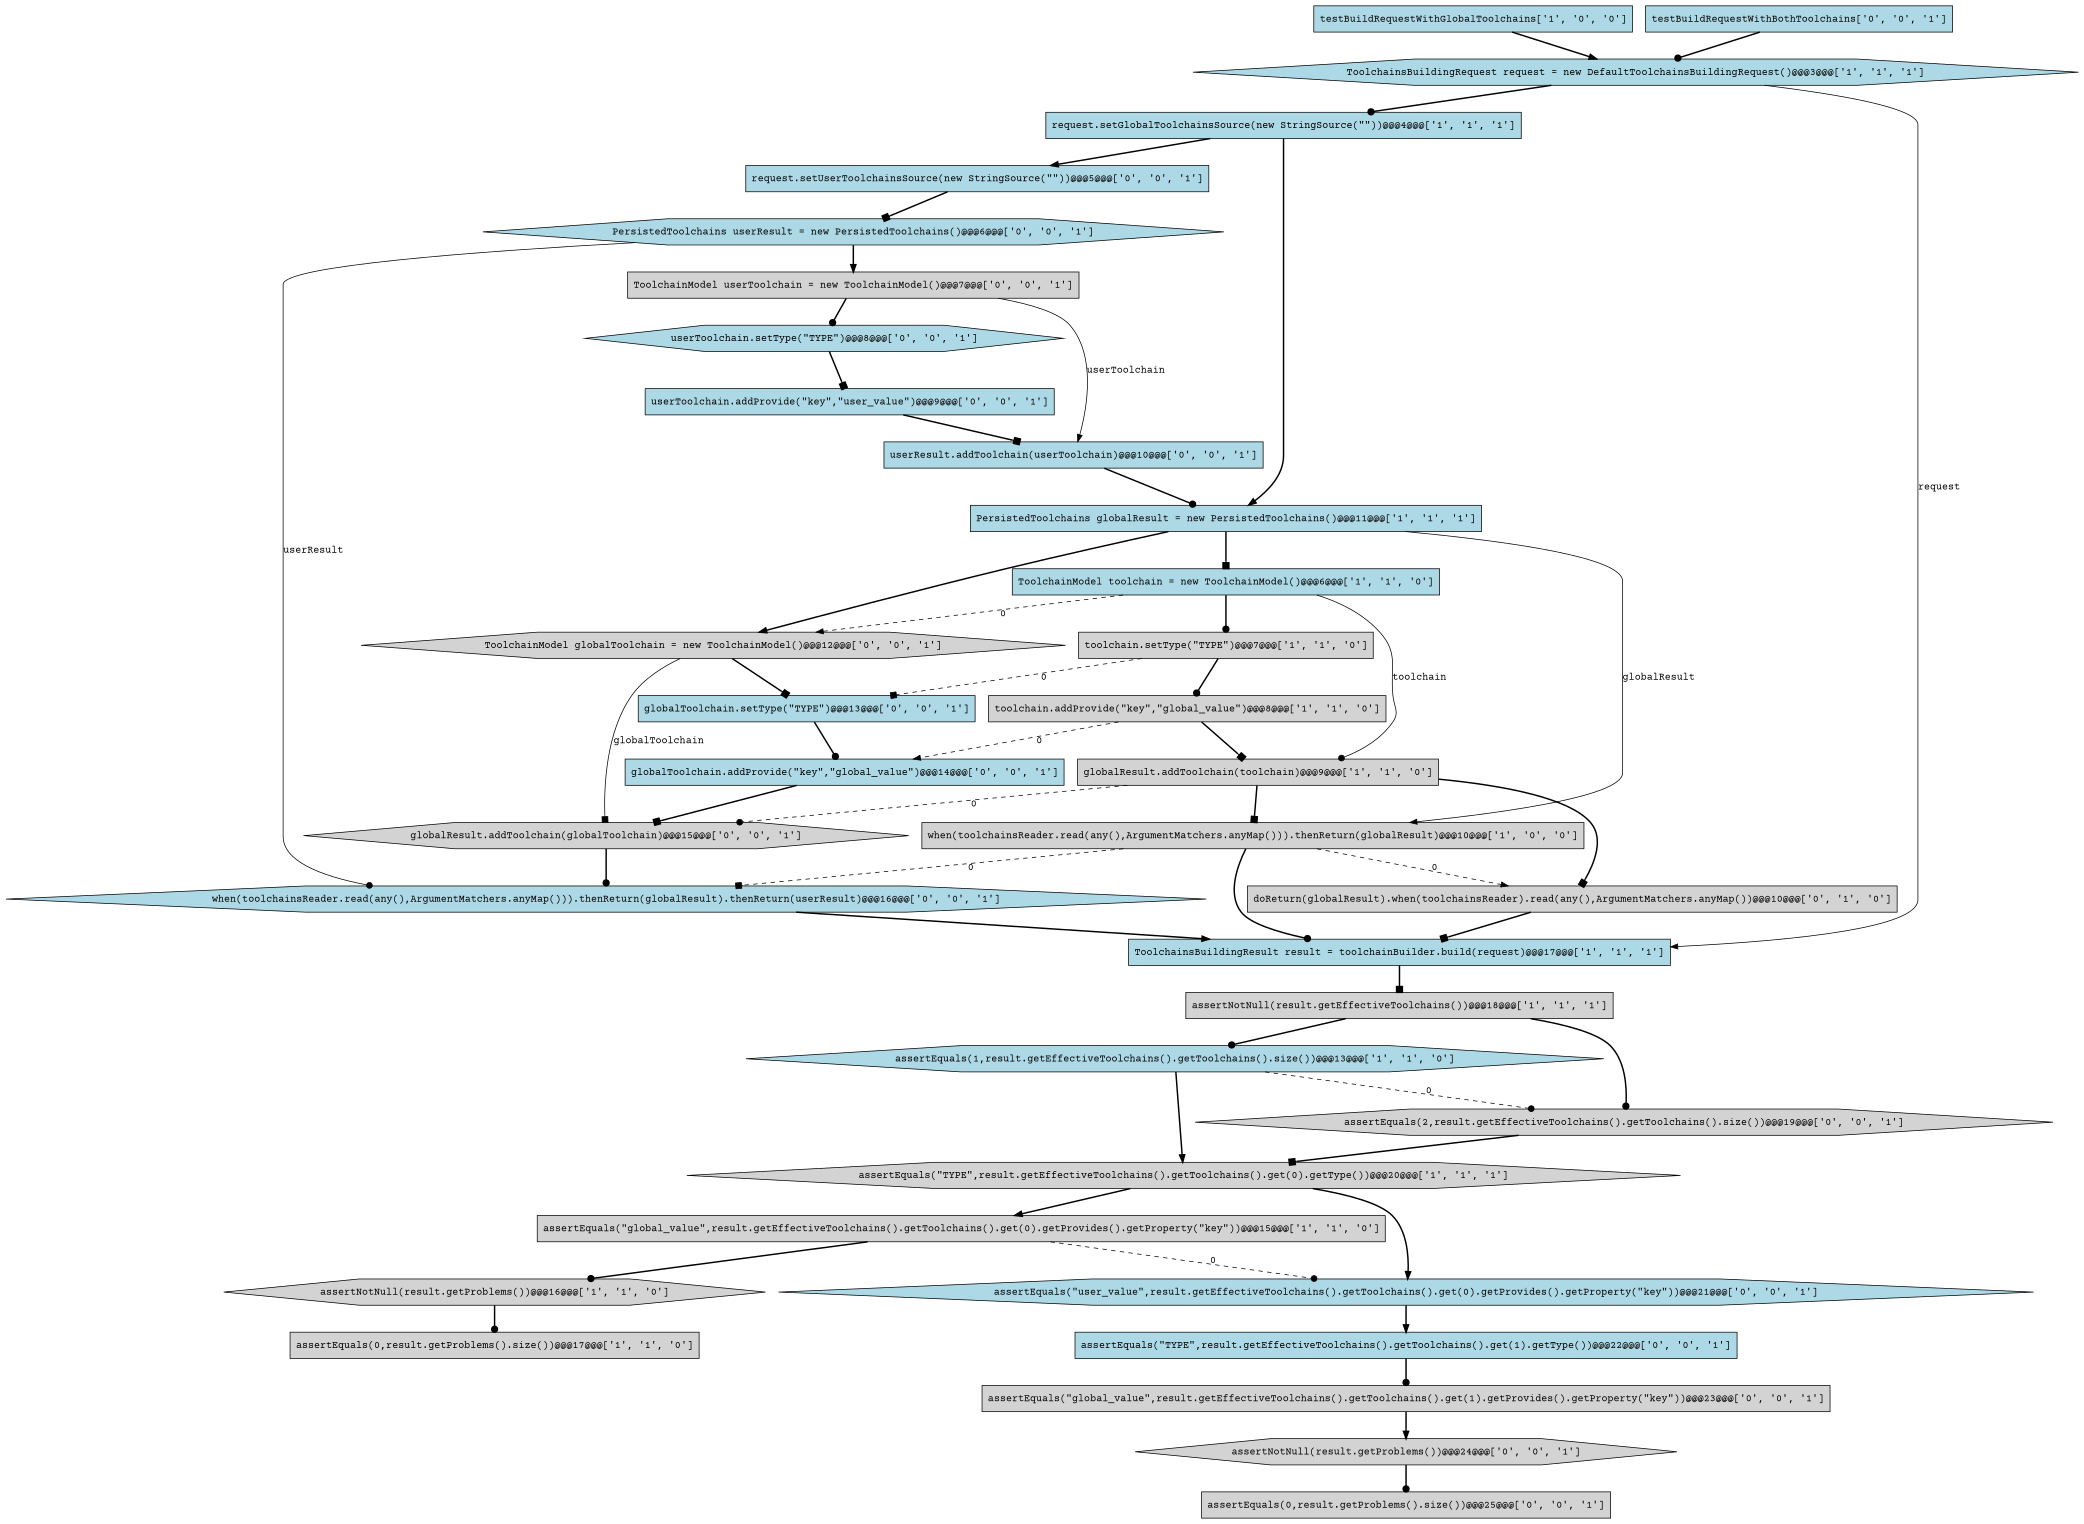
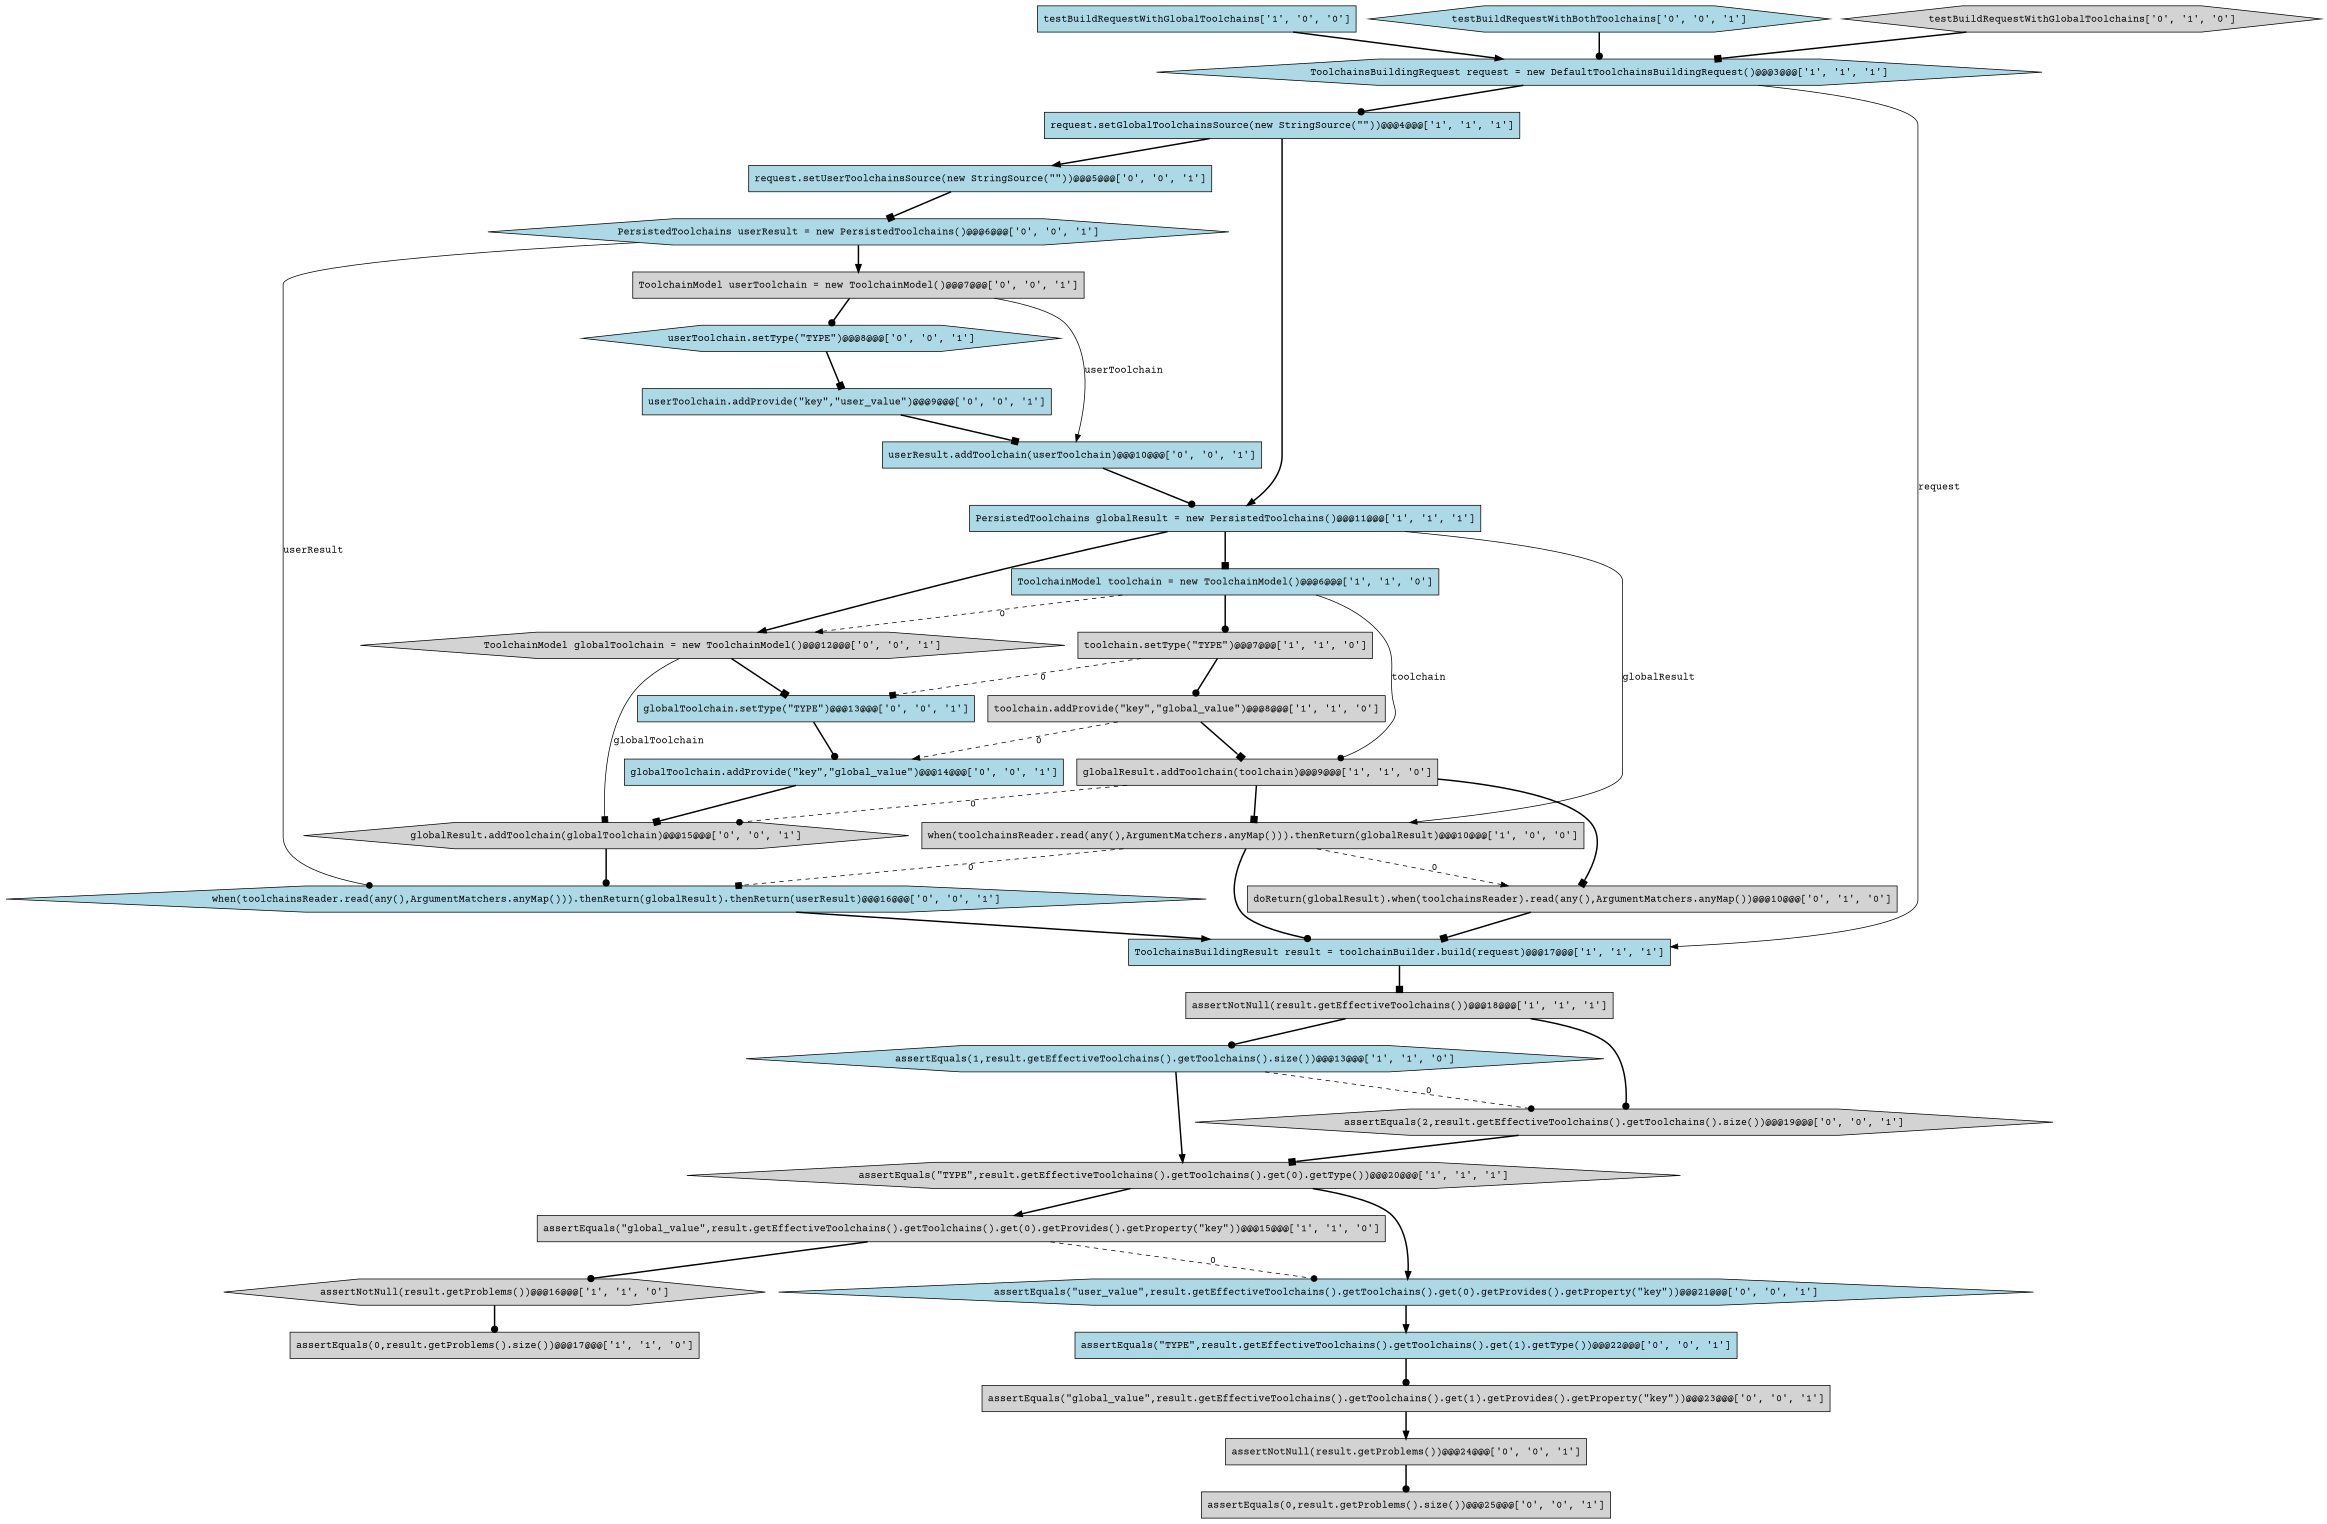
node "testBuildRequestWithBothToolchains['0', '0', '1']": shape box -> hexagon
node "testBuildRequestWithGlobalToolchains['0', '1', '0']": added
node "assertNotNull(result.getProblems())@@@24@@@['0', '0', '1']": shape hexagon -> box
